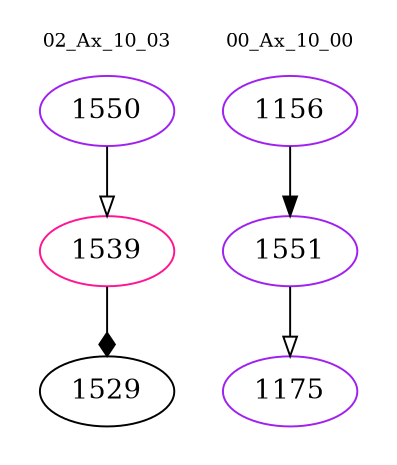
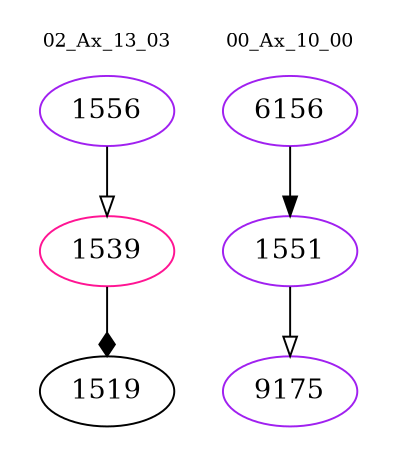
cluster "02_Ax_10_03": label "02_Ax_10_03" -> "02_Ax_13_03"
node "1550": label "1550" -> "1556"
node "1156": label "1156" -> "6156"
node "1529": label "1529" -> "1519"
node "1175": label "1175" -> "9175"
